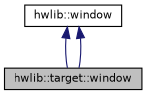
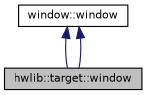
node "hwlib::window": label "hwlib::window" -> "window::window"
